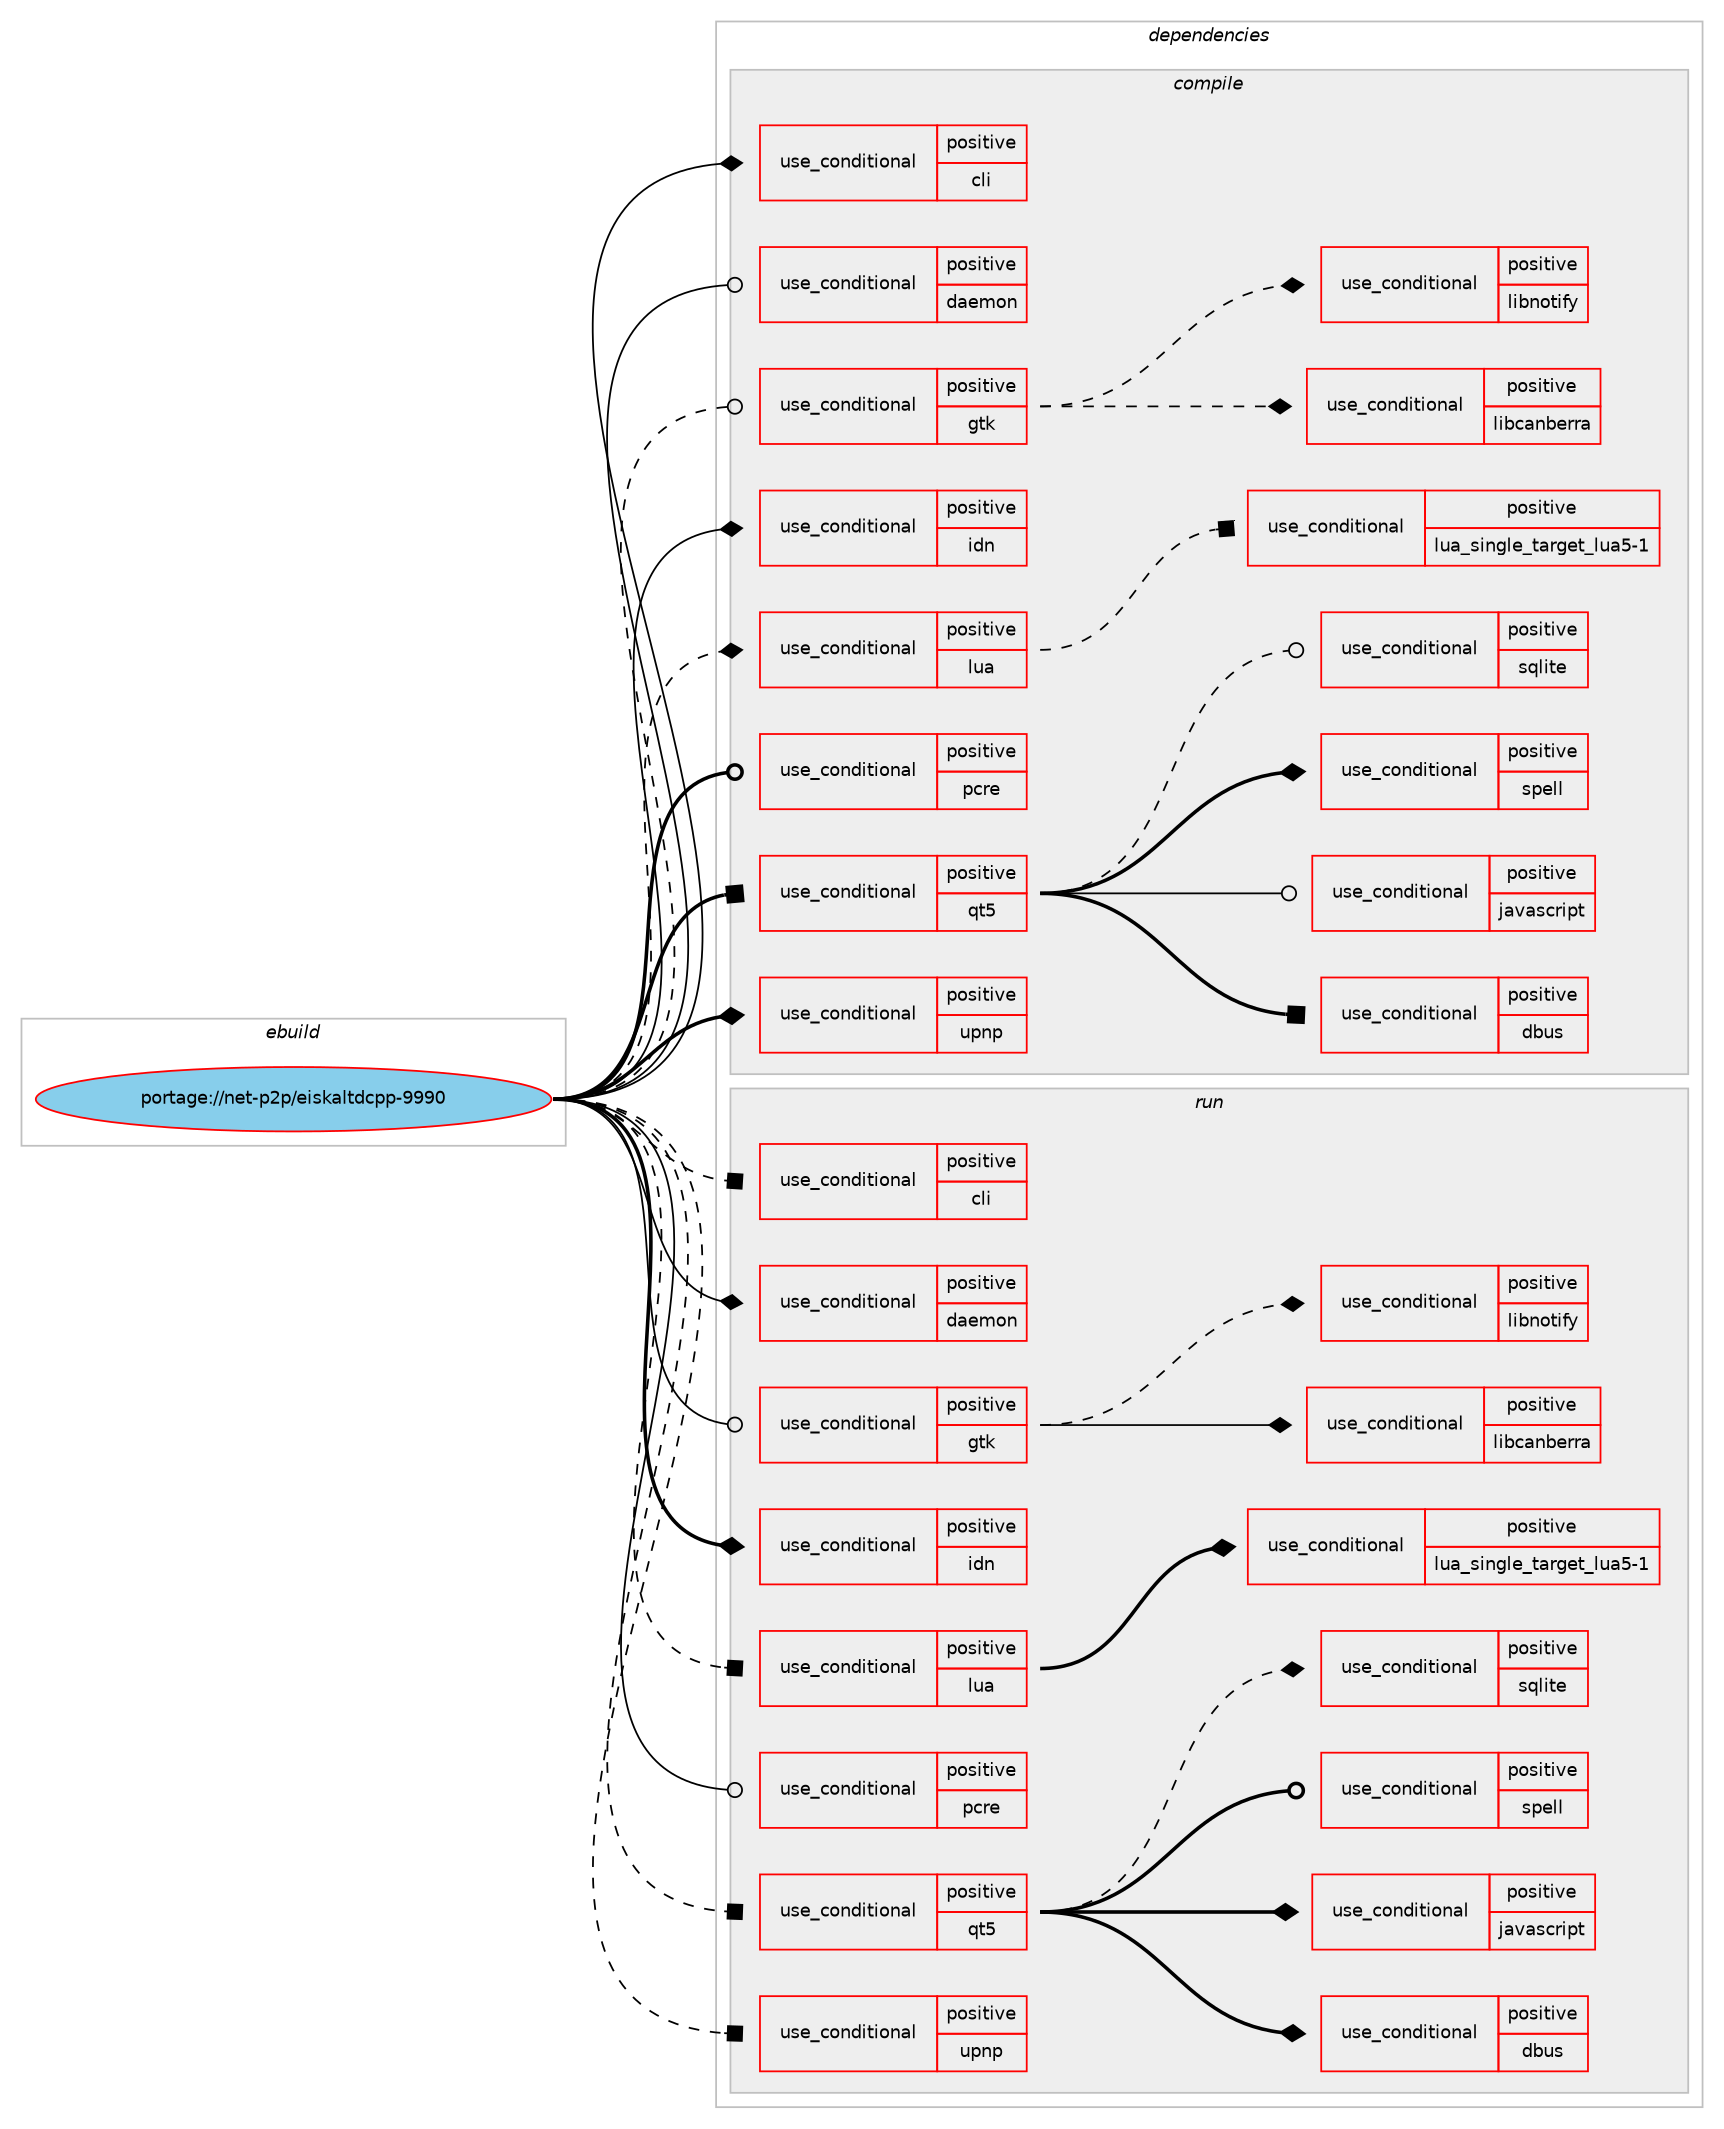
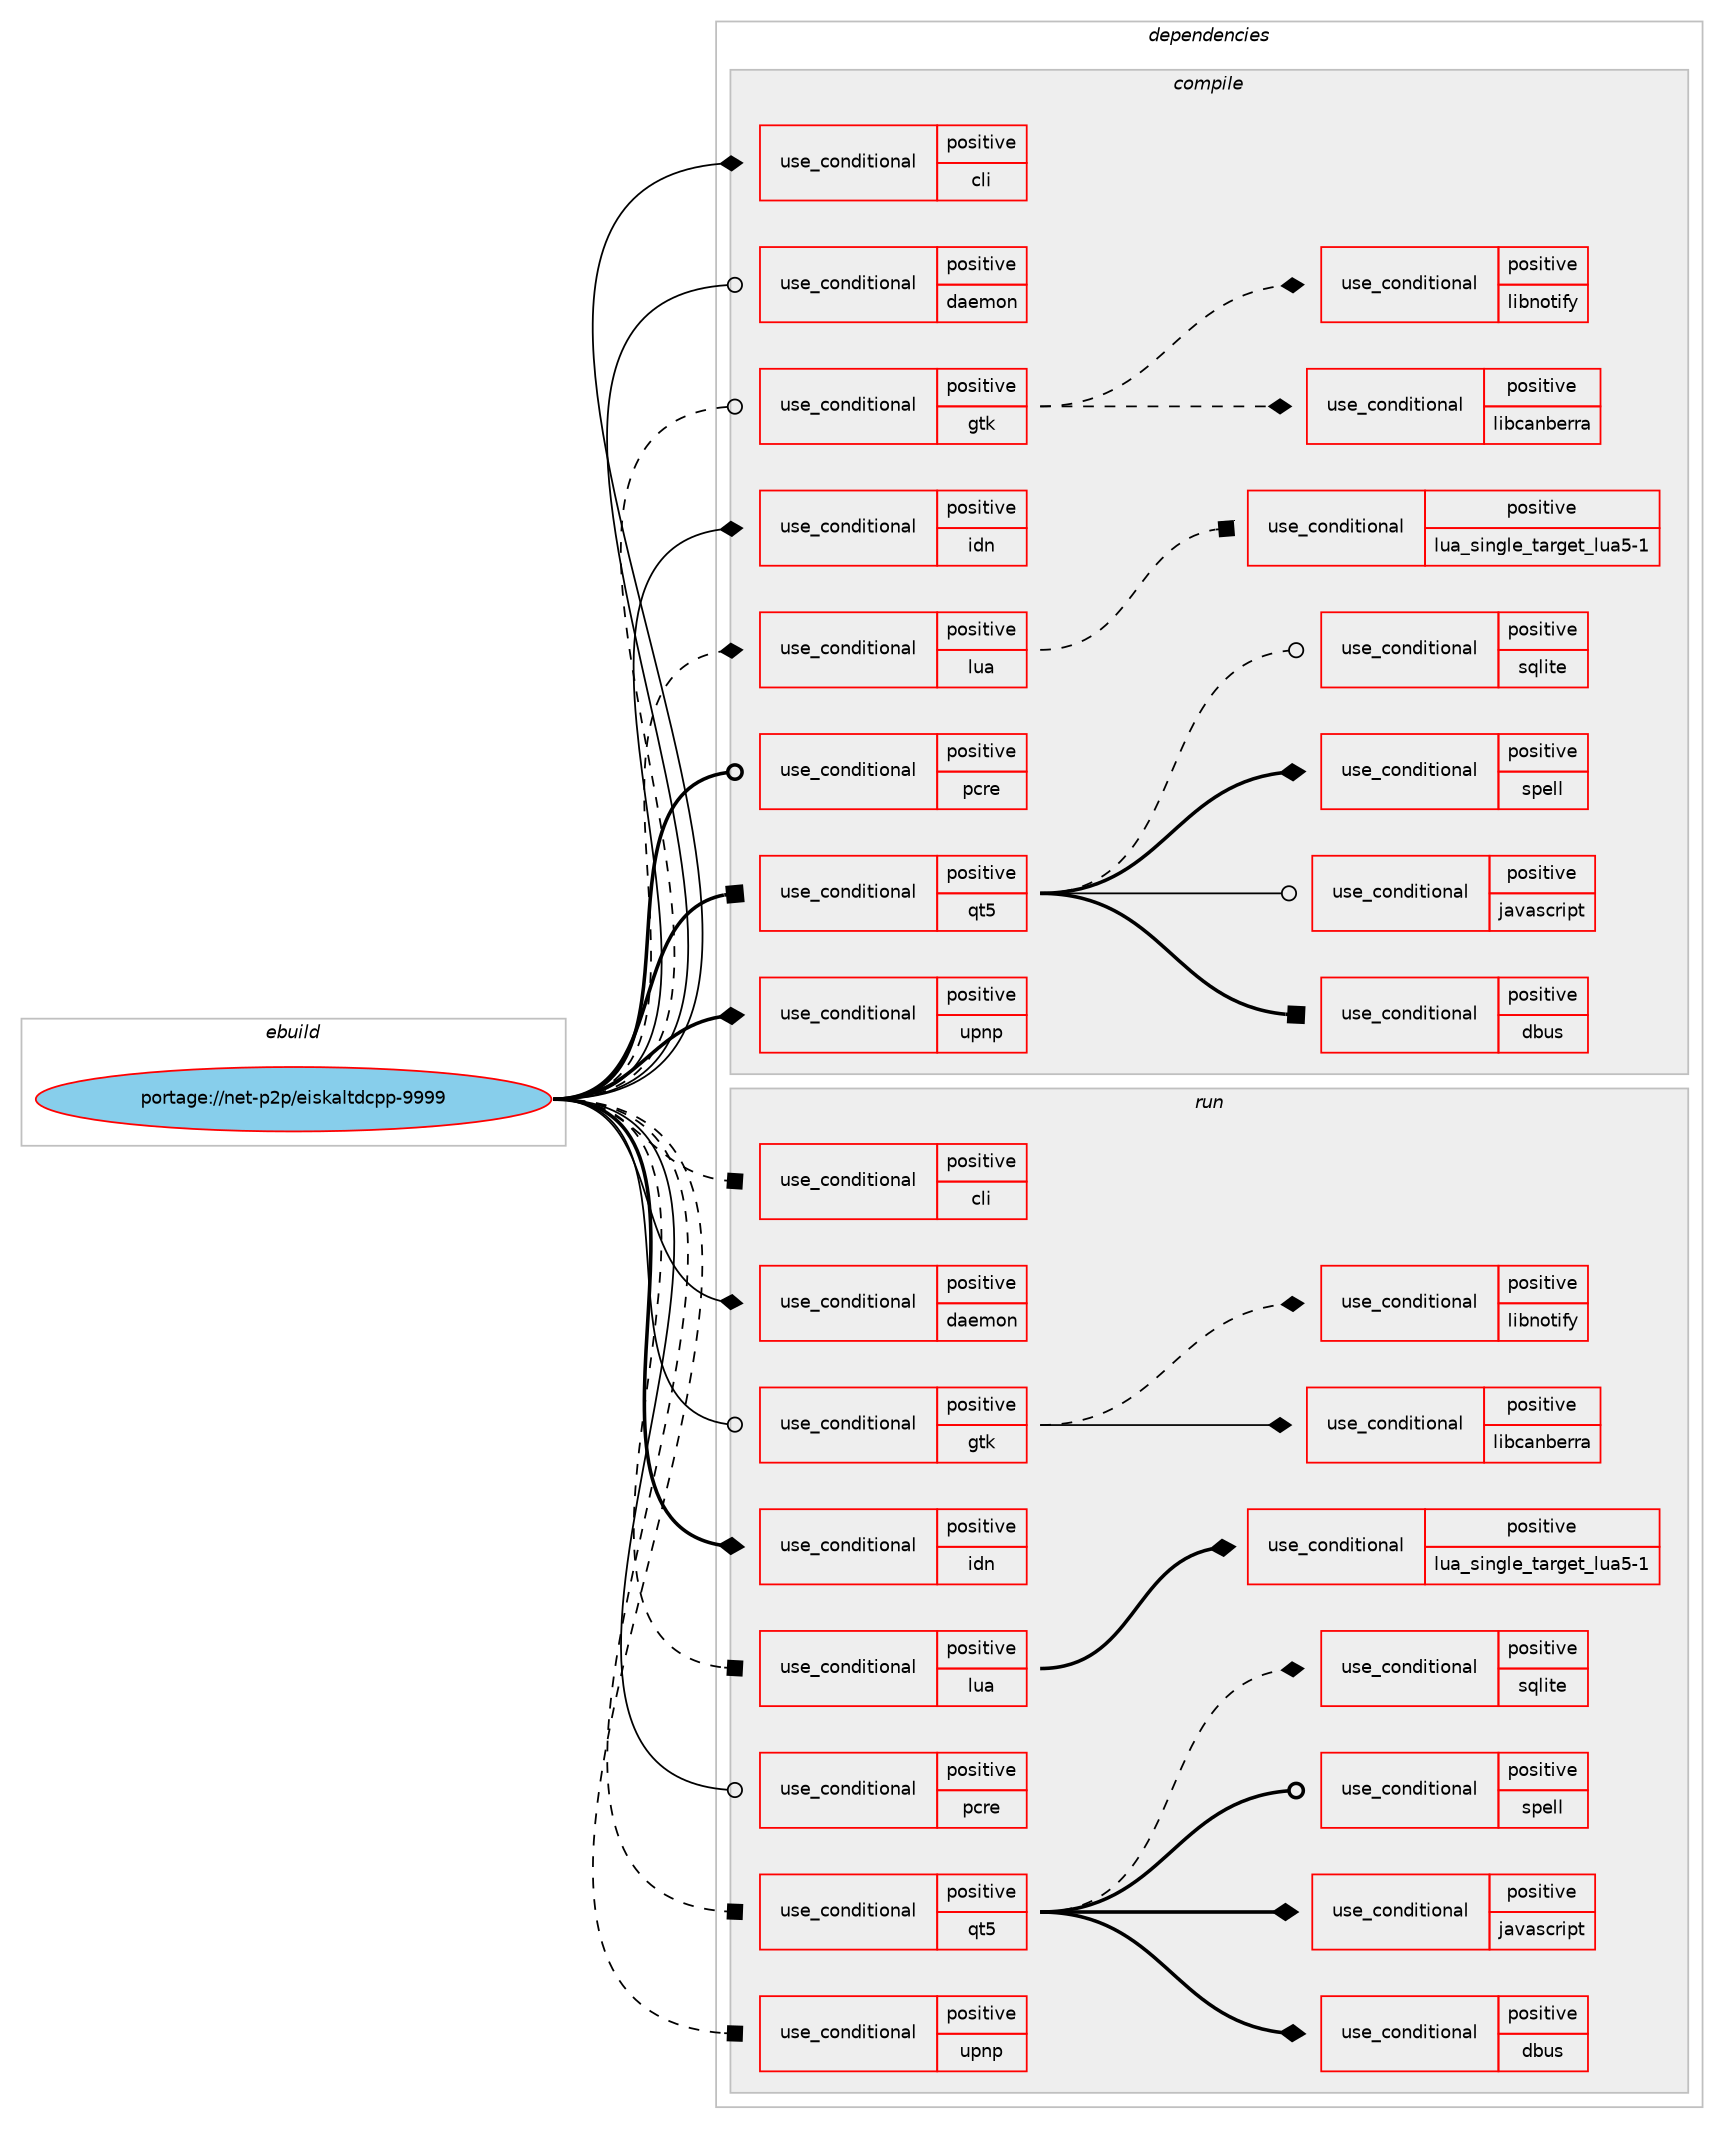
node "portage://net-p2p/eiskaltdcpp-9990": label "portage://net-p2p/eiskaltdcpp-9990" -> "portage://net-p2p/eiskaltdcpp-9999"
